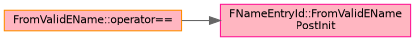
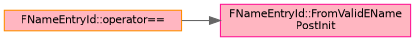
node "FromValidEName::operator==": label "FromValidEName::operator==" -> "FNameEntryId::operator=="
